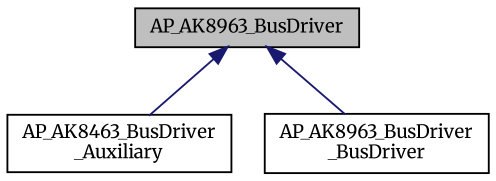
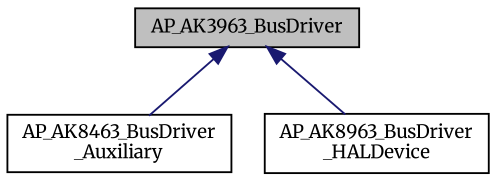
node "AP_AK8963_BusDriver": label "AP_AK8963_BusDriver" -> "AP_AK3963_BusDriver"
node "AP_AK8963_BusDriver _BusDriver": label "AP_AK8963_BusDriver _BusDriver" -> "AP_AK8963_BusDriver _HALDevice"
